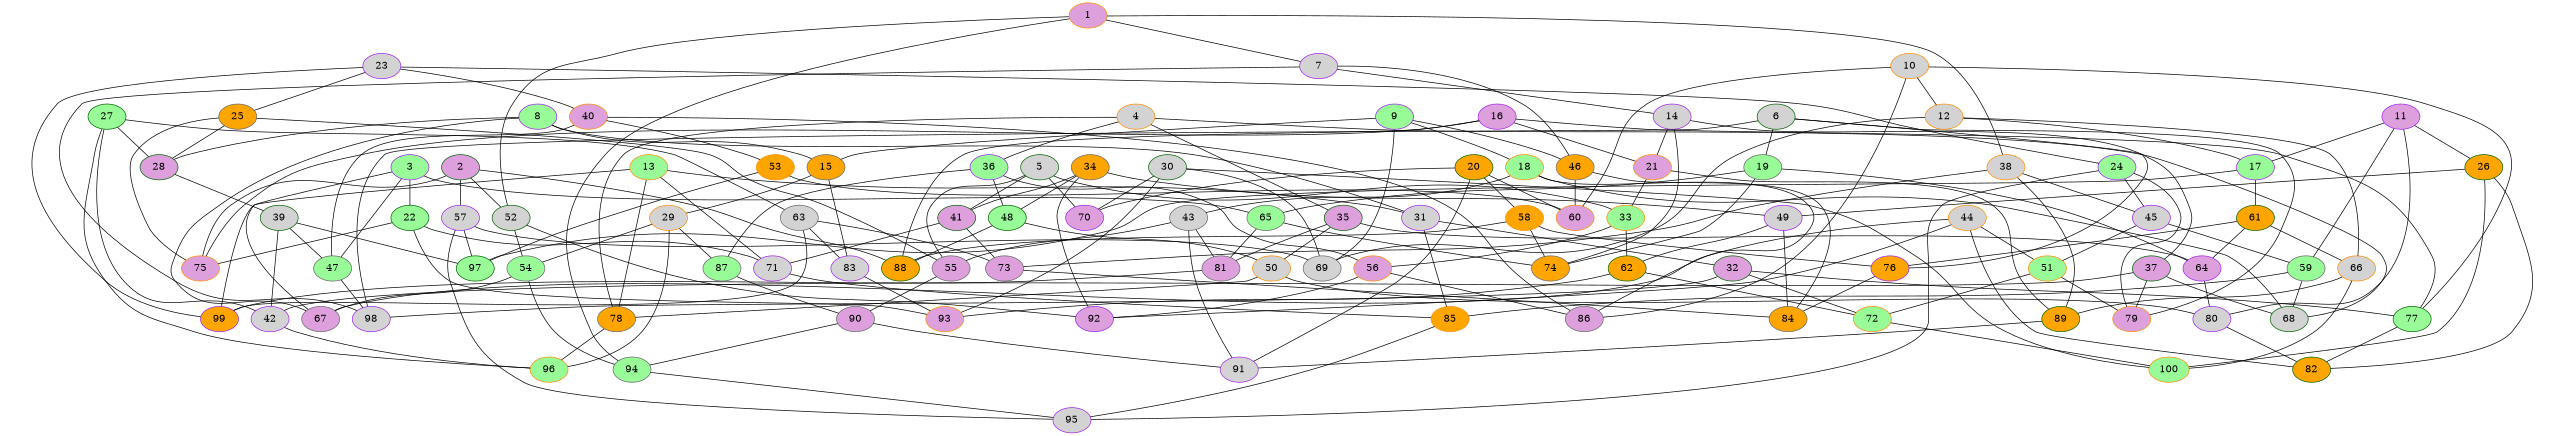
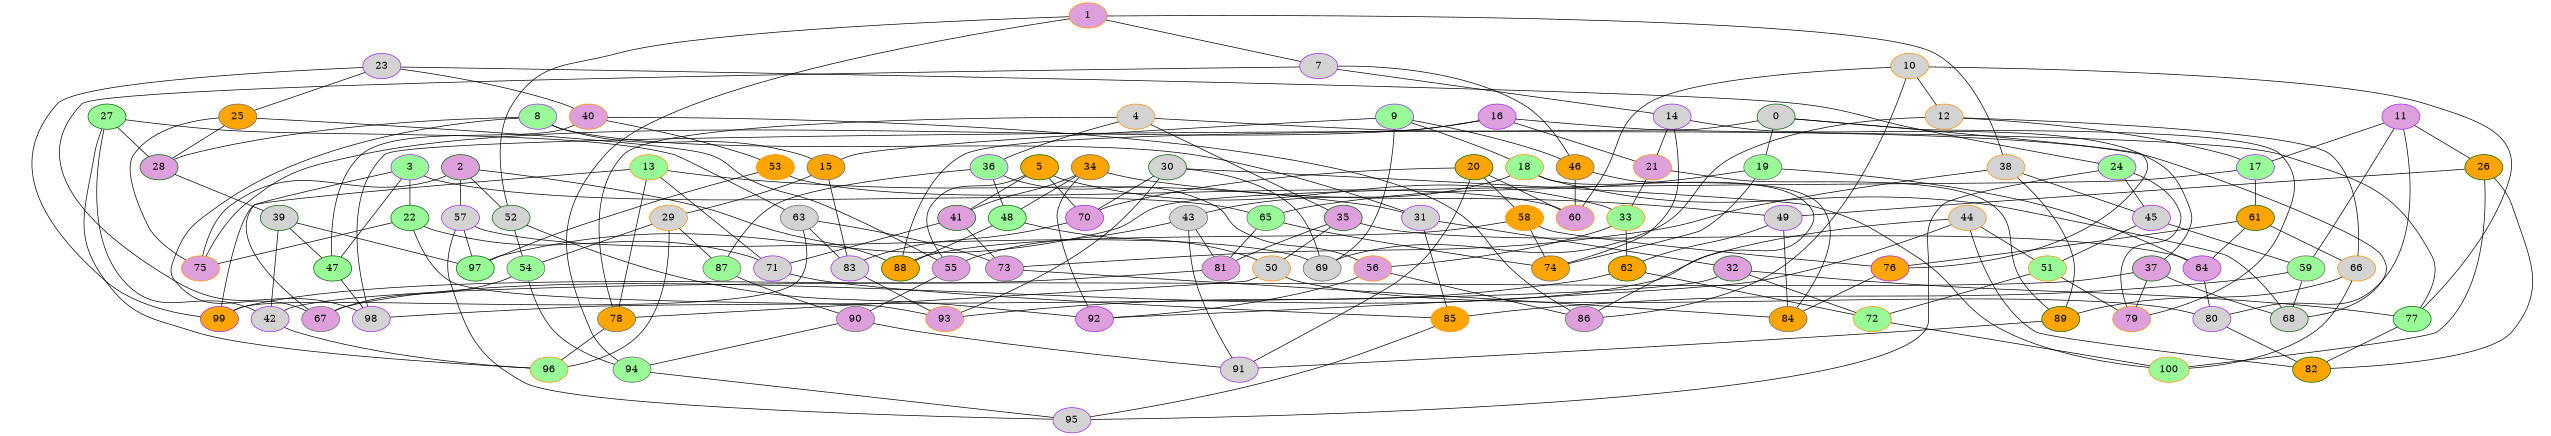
node "6": label "6" -> "0"
node "5": fillcolor lightgrey -> orange
edge "70" -- "83": added
node "47": color gray40 -> darkgreen
